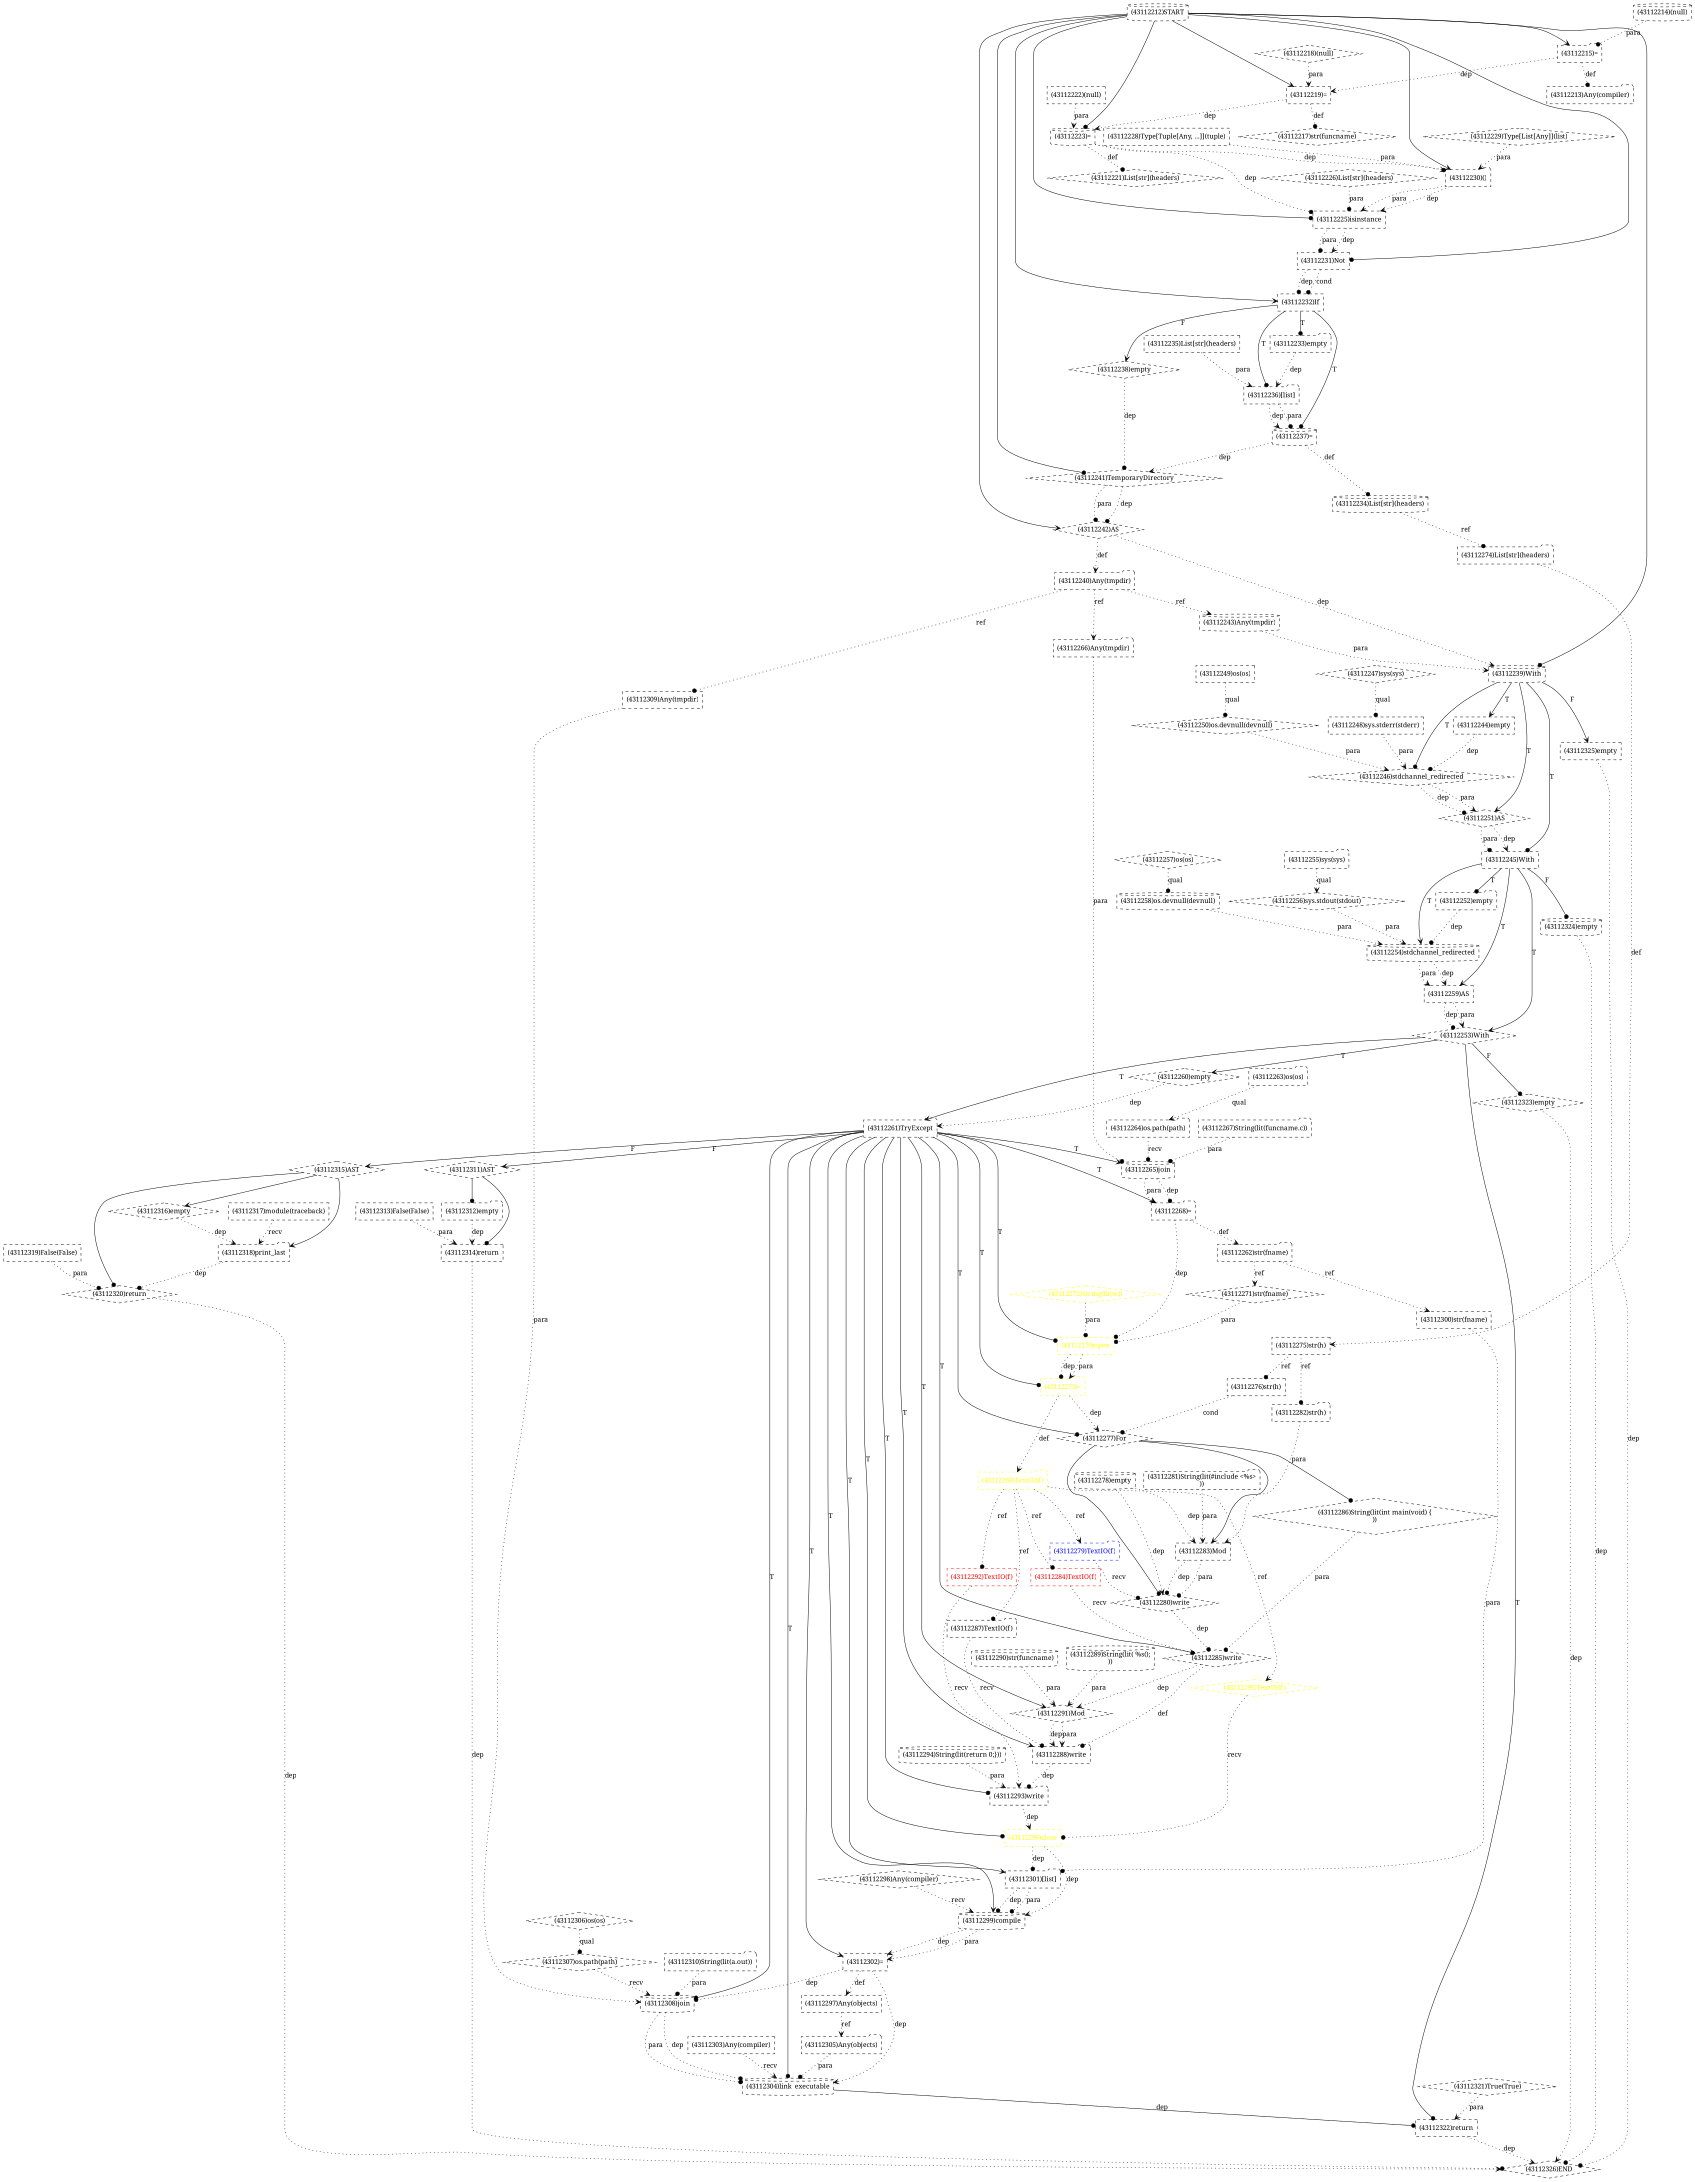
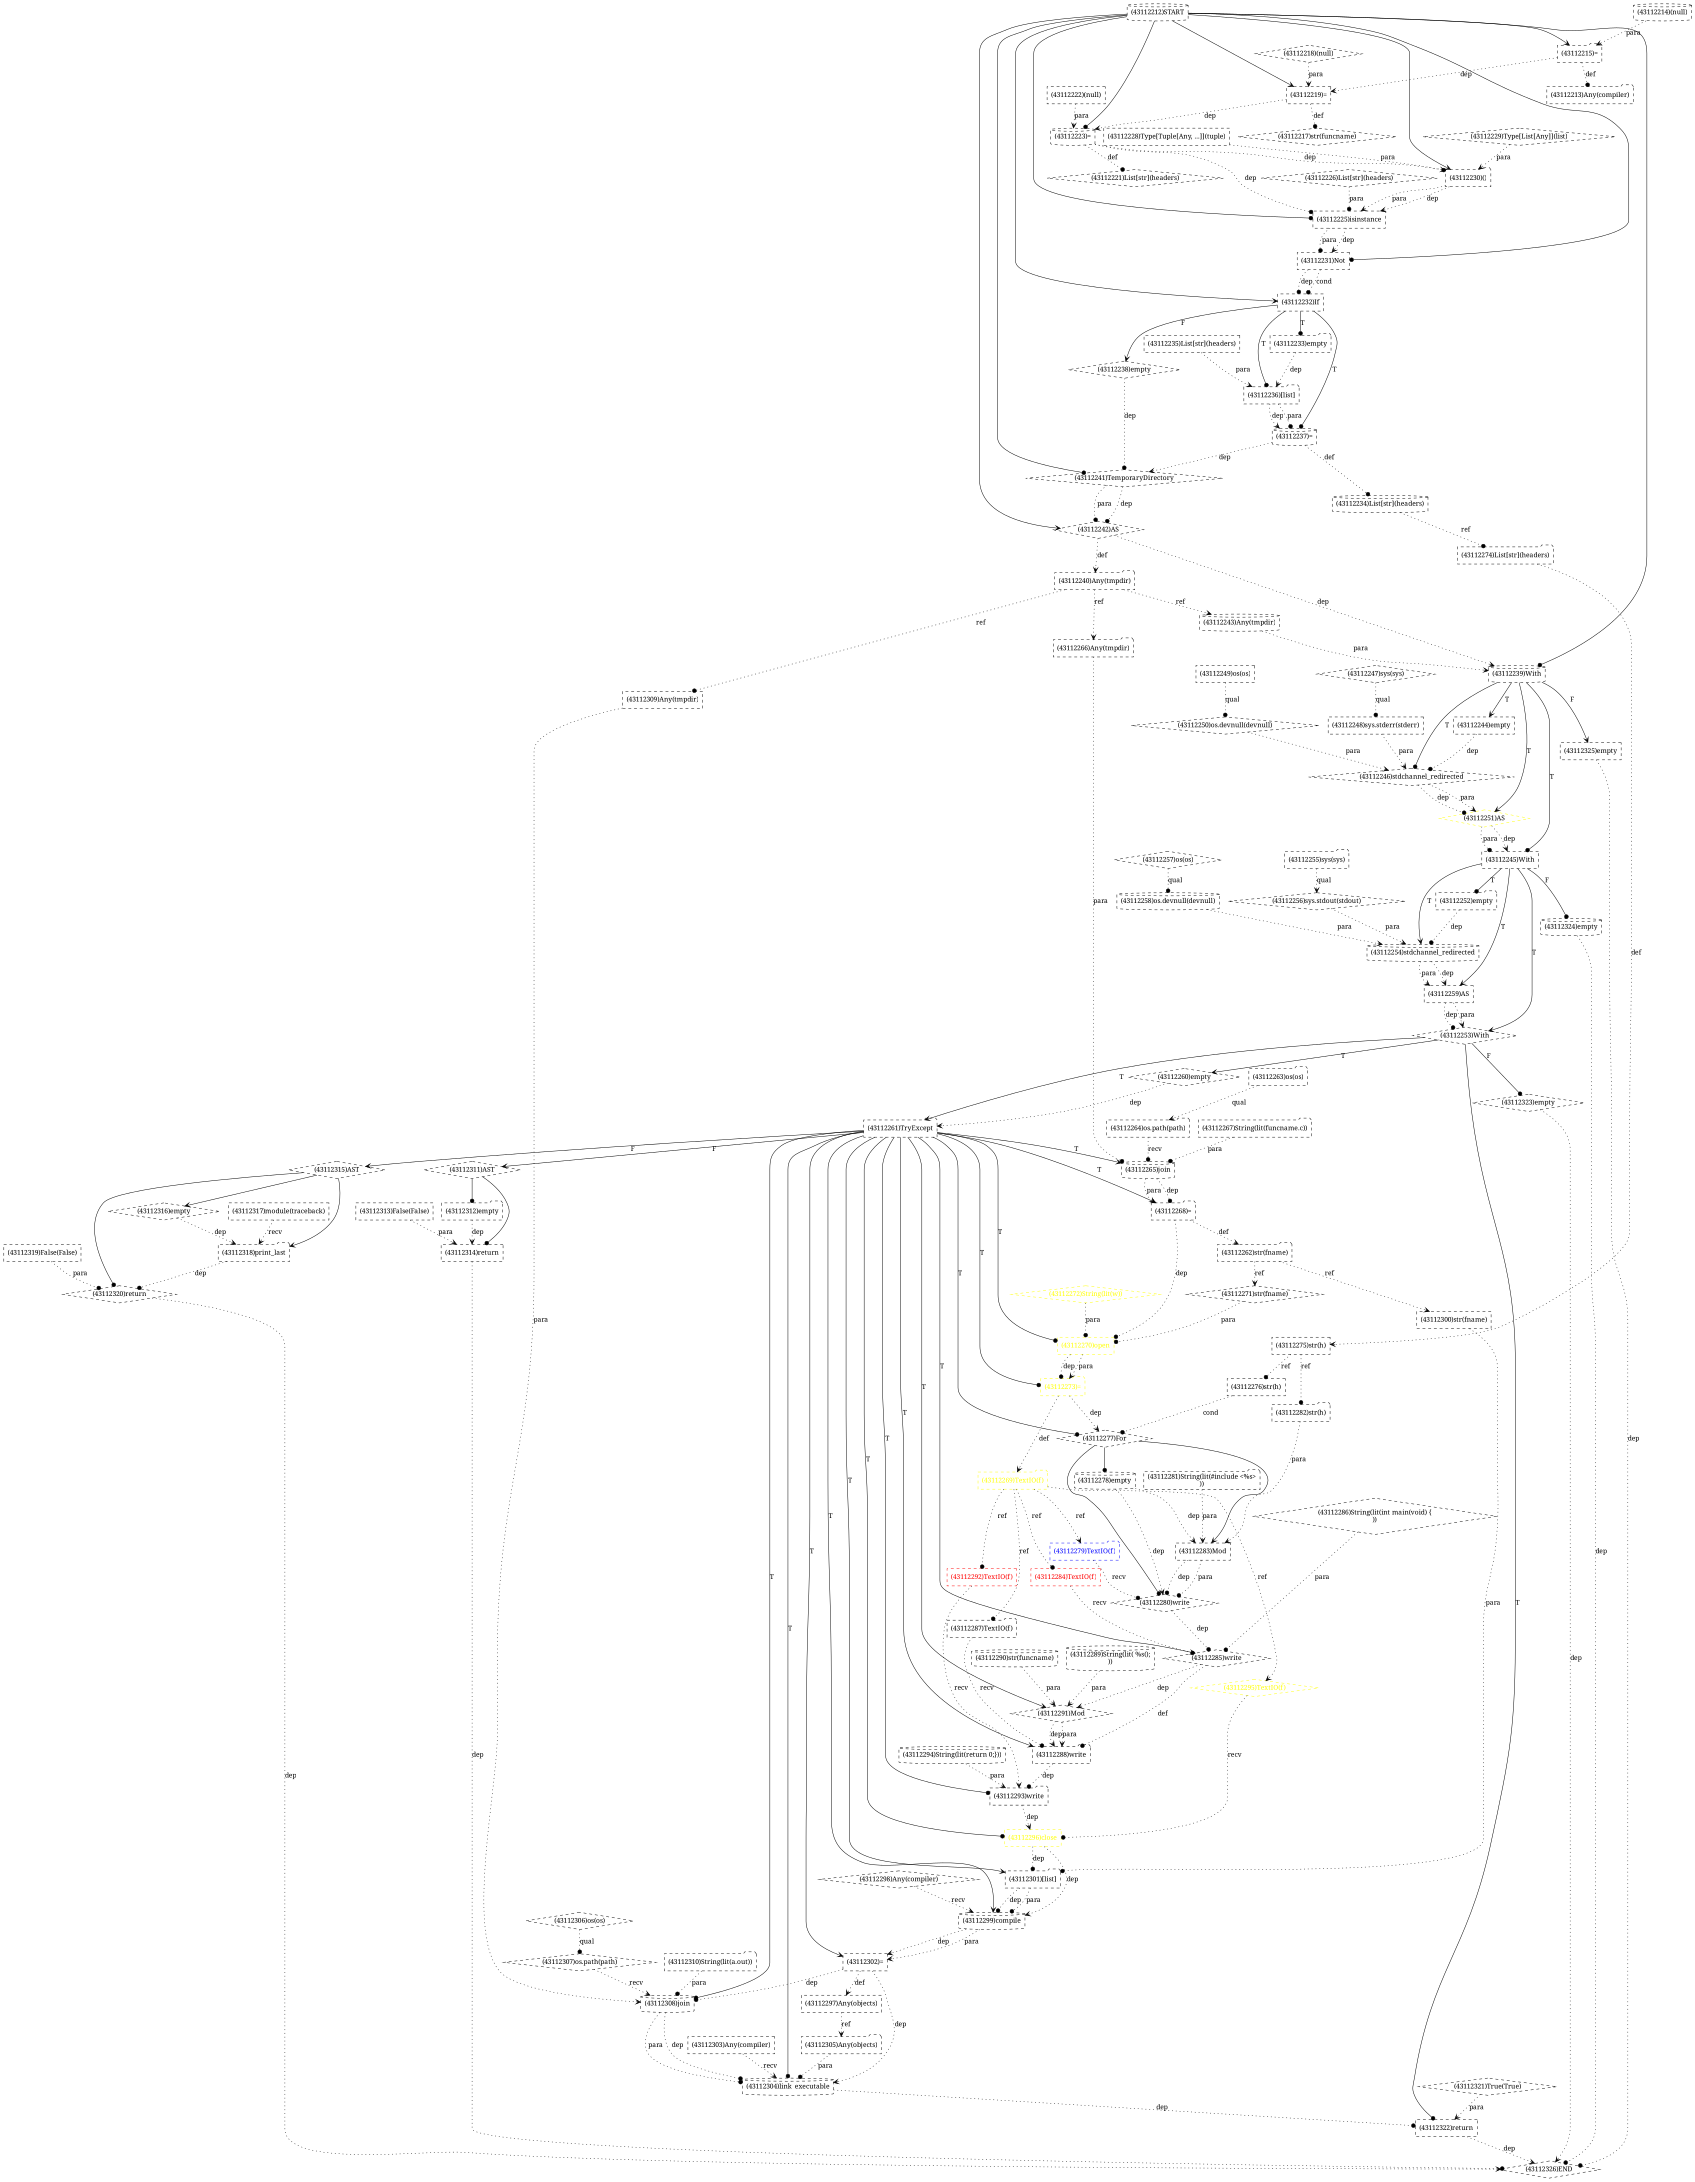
edge "(43112214)(null)" -> "(43112215)=": arrowhead dot -> vee
node "(43112251)AS": color black -> yellow
edge "(43112277)For" -> "(43112286)String(lit(int main(void) { ))": now "(43112277)For" -> "(43112278)empty"
edge "(43112304)link_executable" -> "(43112322)return": style solid -> dotted
